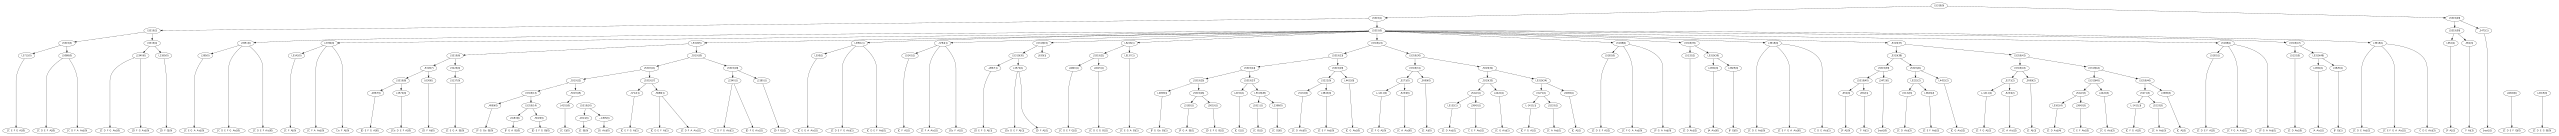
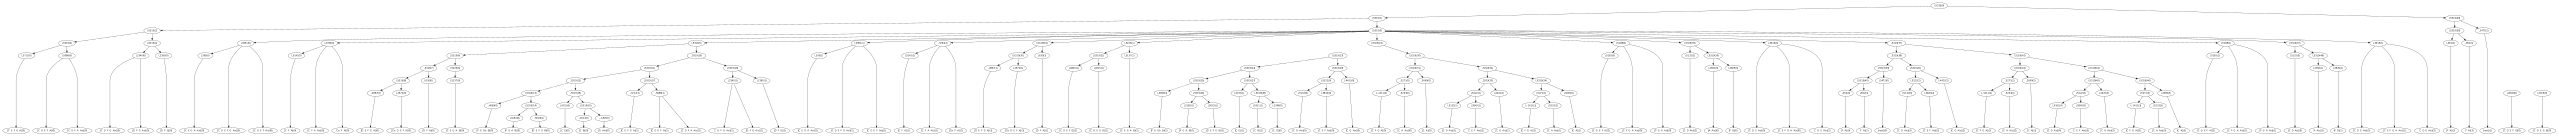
edge "L5319(22)" -> "L5319(23)": removed
edge "L5319(15)" -> "L5319(16)": added
edge "L2574(1)" -> "[D  F  A](1)": now "L630(1)" -> "[D  F  A](1)"
